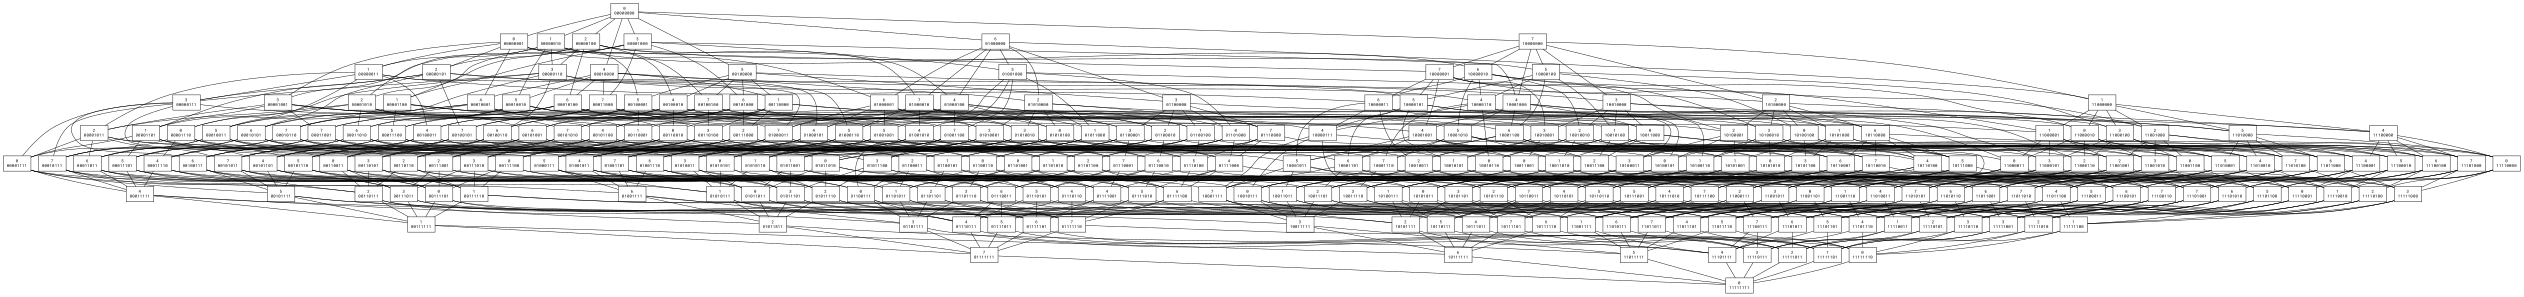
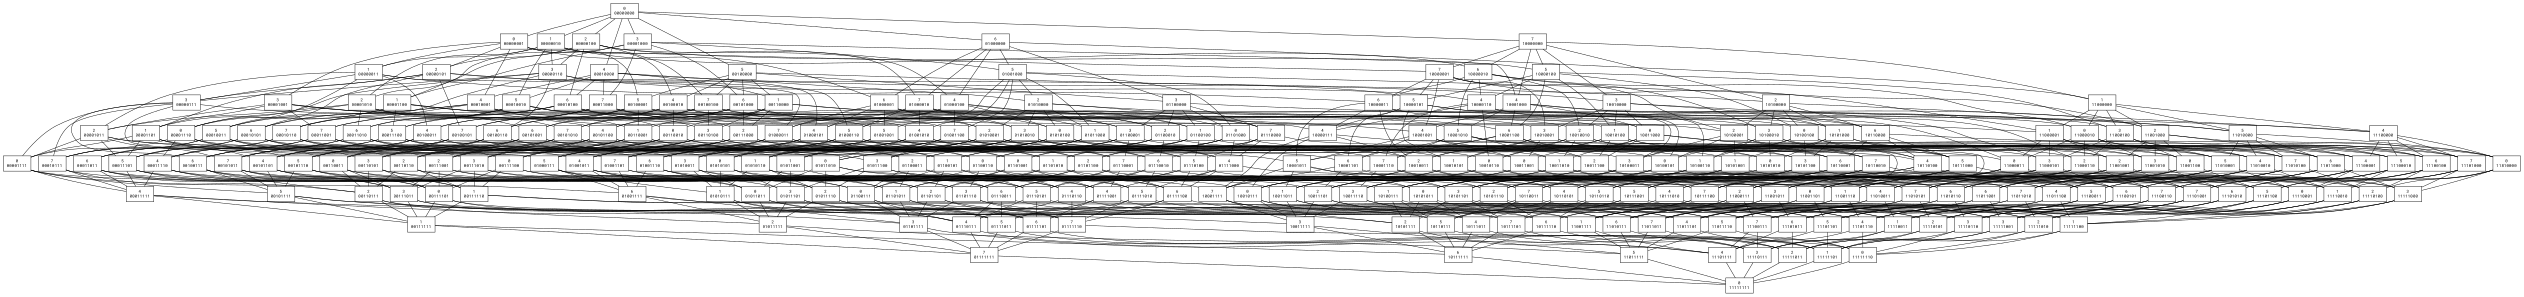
edge "3 00001000" -- "3 00001001": removed
edge "6 01000000" -- "2 01010000": now "5 01001000" -- "2 01010000"
edge "1 00001100" -- "0 00001110": added
edge "7 00011000" -- "7 01000011": now "7 00011000" -- "2 00111000"
edge "7 01001100" -- "0 01100111": now "1 01100101" -- "0 01100111"
edge "2 00001011" -- "6 00011011": now "2 00001011" -- "5 00011101"
edge "4 10001001" -- "1 10101001": now "4 10001001" -- "7 10111100"
edge "6 10110000" -- "7 10110010": removed
node "0 11110000": label "0 11110000" -> "0 11810000"
edge "4 10000111" -- "1 10100111": now "4 10000111" -- "2 10010011"
edge "6 10001101" -- "0 11001101": removed
edge "7 01001101" -- "3 01011101": removed
edge "0 01010101" -- "5 01110101": added
edge "5 01110100" -- "4 01110110": added
edge "1 01011001" -- "6 11011001": removed
edge "7 00010111" -- "1 01010111": removed
edge "4 10111010" -- "4 10111011": removed
node "2 01011811": label "2 01011811" -> "2 01011111"
